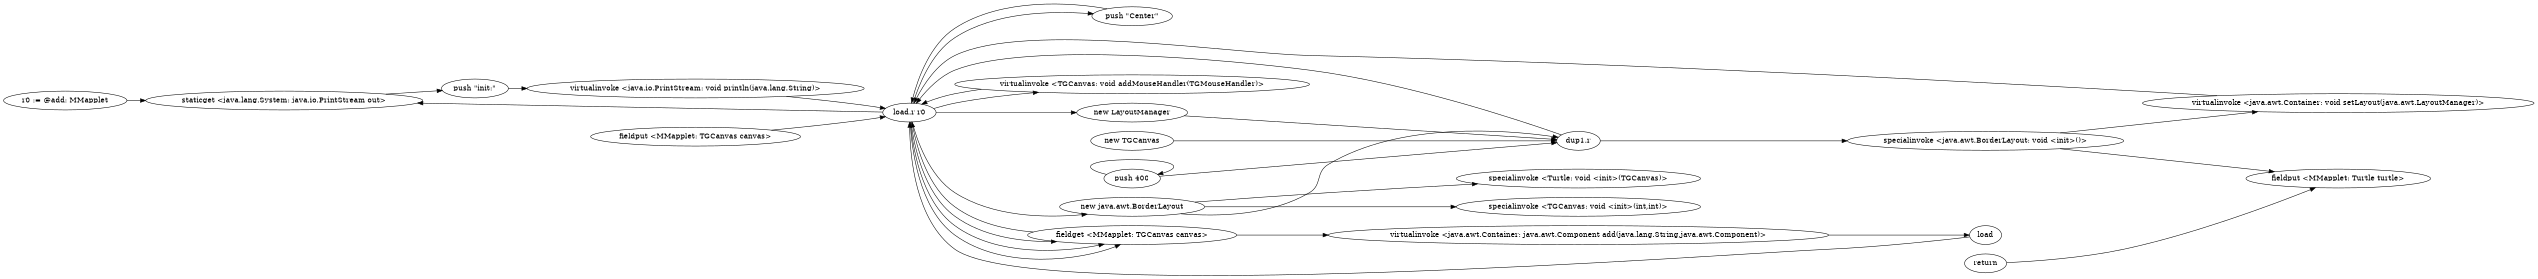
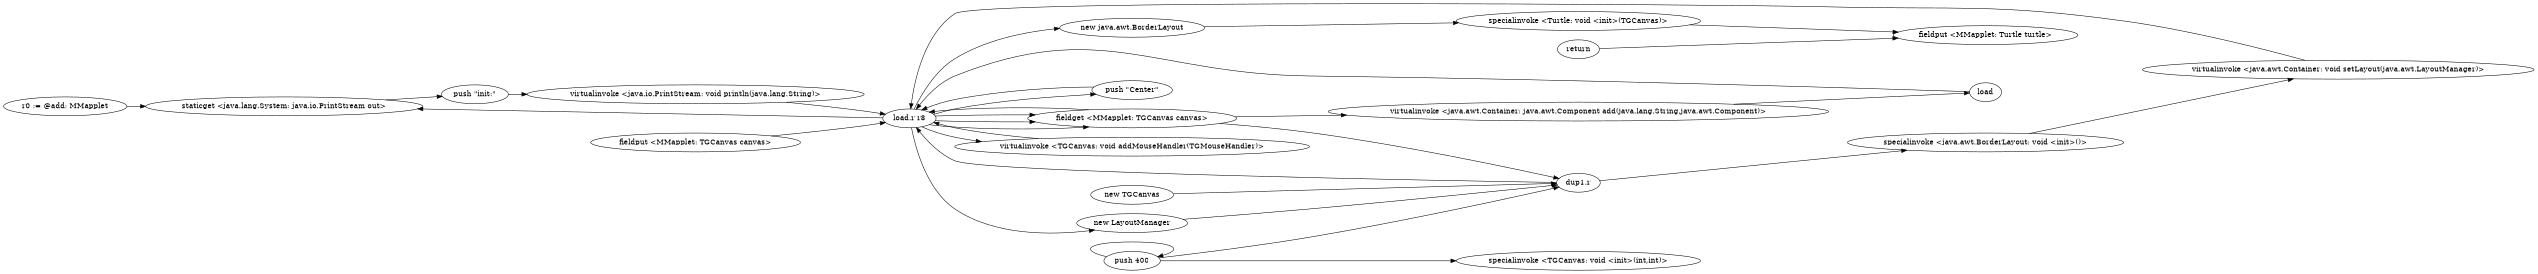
node "load.r r0": label "load.r r0" -> "load.r r8"
edge "new java.awt.BorderLayout" -> "dup1.r": now "fieldget <MMapplet: TGCanvas canvas>" -> "dup1.r"
edge "specialinvoke <java.awt.BorderLayout: void <init>()>" -> "fieldput <MMapplet: Turtle turtle>": now "specialinvoke <Turtle: void <init>(TGCanvas)>" -> "fieldput <MMapplet: Turtle turtle>"
edge "new java.awt.BorderLayout" -> "specialinvoke <TGCanvas: void <init>(int,int)>": now "push 400" -> "specialinvoke <TGCanvas: void <init>(int,int)>"
